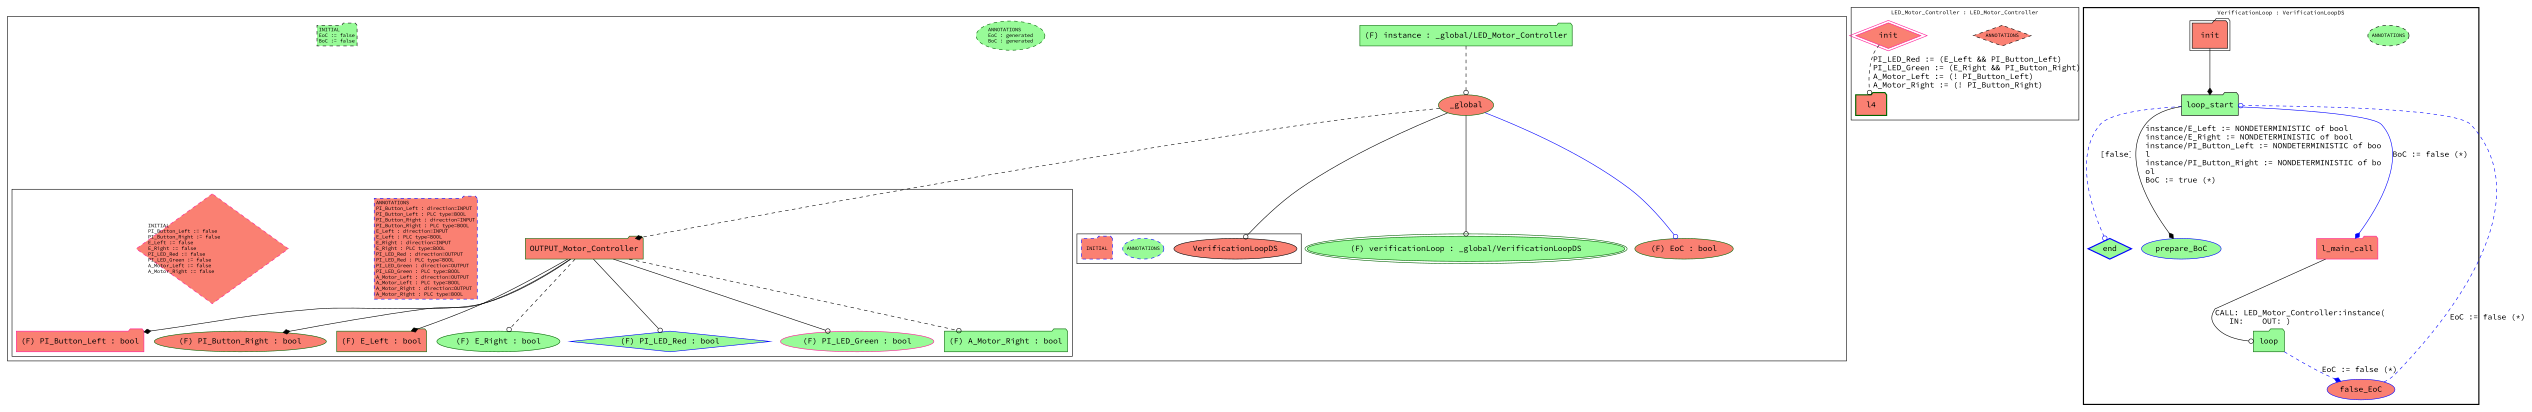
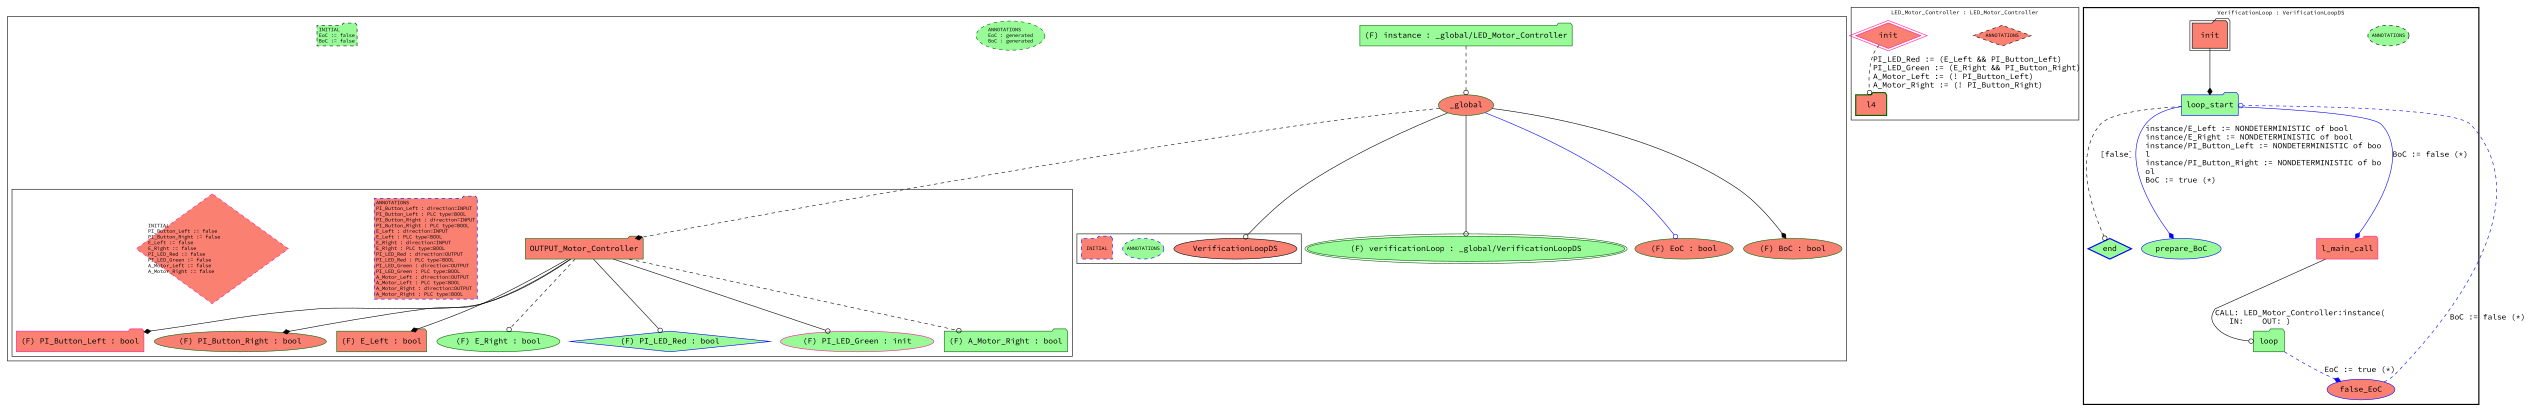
node "loop_start": color black -> blue
edge "loop_start" -> "end": color blue -> black
edge "loop_start" -> "prepare_BoC": color black -> blue
node "(F) BoC : bool": added
edge "false_EoC" -> "loop_start": label "EoC := false (*)" -> "BoC := false (*)"
node "(F) PI_LED_Green : bool": label "(F) PI_LED_Green : bool" -> "(F) PI_LED_Green : init"
edge "loop" -> "false_EoC": label "EoC := false (*)" -> "EoC := true (*)"
